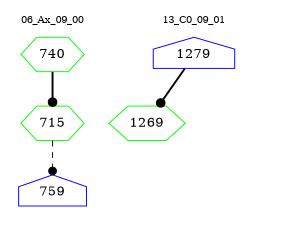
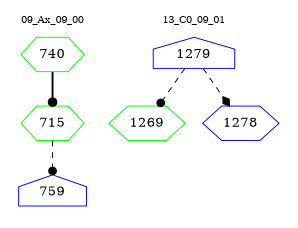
cluster "06_Ax_09_00": label "06_Ax_09_00" -> "09_Ax_09_00"
edge "1279" -> "1269": style bold -> dashed
node "1278": added
